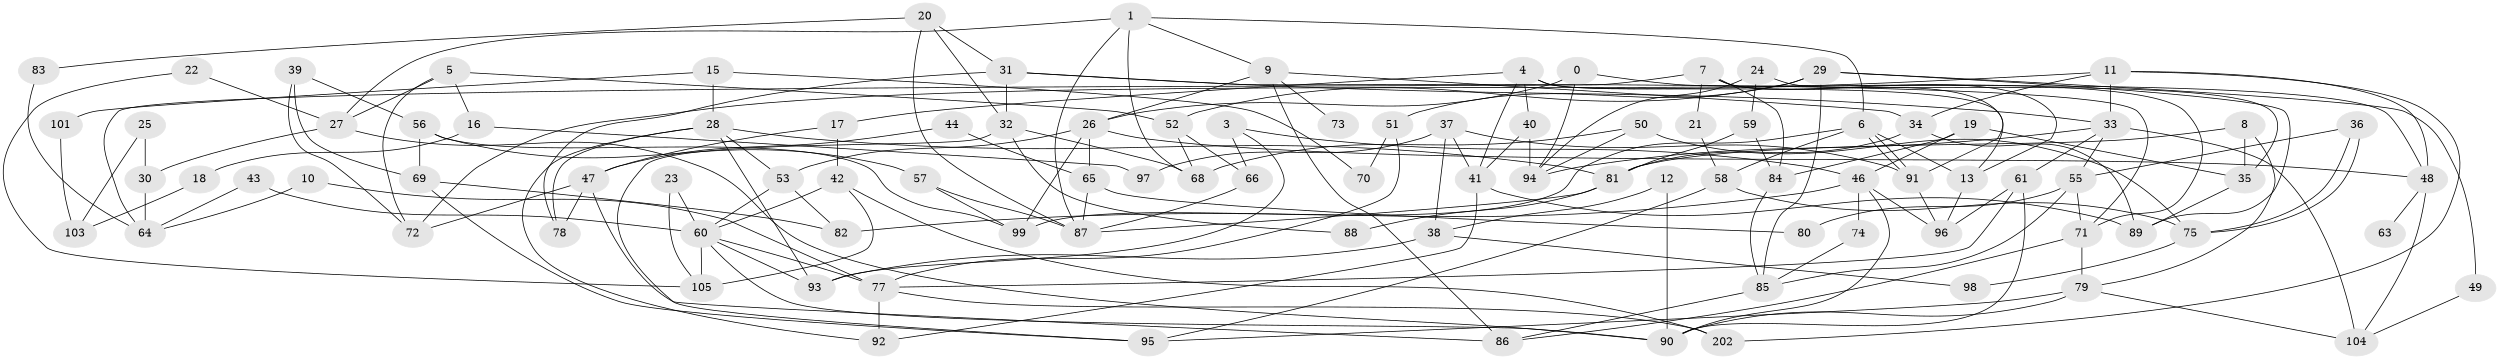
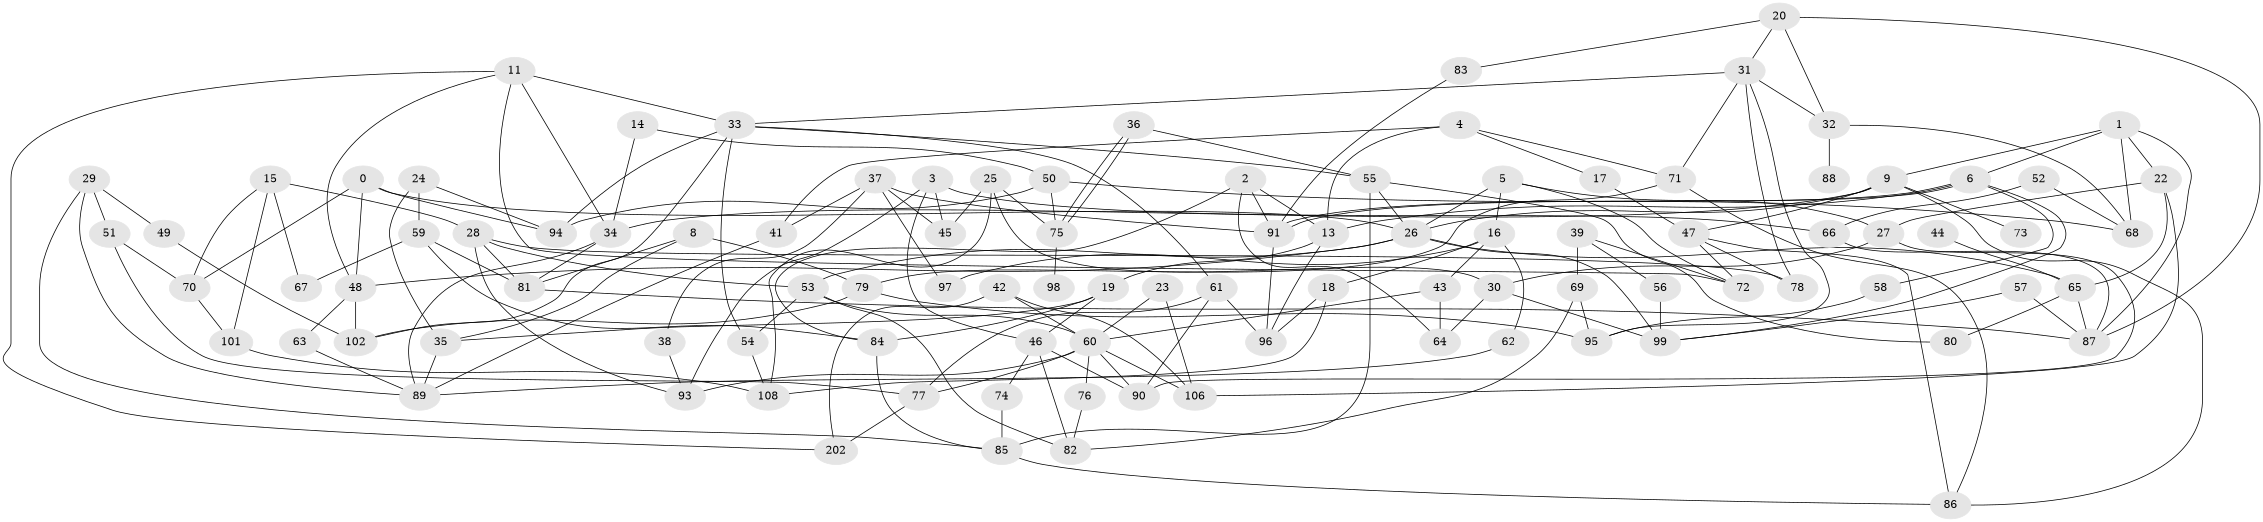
edge "1" -- "27": now "1" -- "22"
node "7": label "7" -> "2"
edge "5" -- "52": now "5" -- "26"
edge "29" -- "52": removed
node "14": added
node "40": removed
node "21": removed
edge "44" -- "47": now "9" -- "47"
edge "56" -- "69": removed
edge "17" -- "42": removed
edge "56" -- "57": removed
edge "83" -- "64": now "83" -- "91"
node "10": removed
node "12": removed
edge "55" -- "71": now "55" -- "26"
edge "58" -- "75": now "25" -- "75"
edge "81" -- "88": removed
edge "46" -- "96": now "18" -- "96"
node "103": label "103" -> "108"
edge "0" -- "70": added
node "45": added
edge "32" -- "95": now "31" -- "95"
edge "22" -- "65": added
edge "13" -- "19": added
edge "38" -- "98": removed
edge "16" -- "43": added
node "67": added
node "105": label "105" -> "106"
edge "79" -- "90": removed
edge "70" -- "101": added
edge "30" -- "99": added
node "54": added
node "92": removed
node "62": added
node "104": label "104" -> "102"
edge "63" -- "89": added
node "76": added
